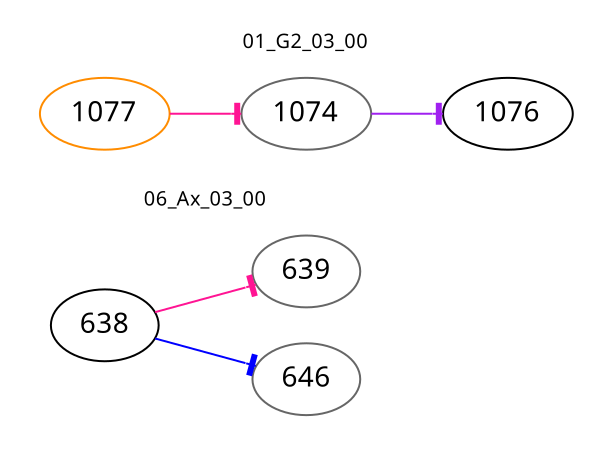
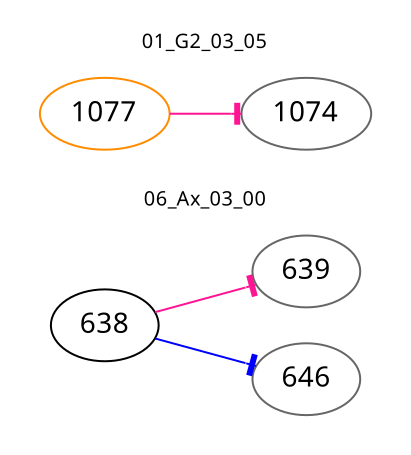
cluster "01_G2_03_00": label "01_G2_03_00" -> "01_G2_03_05"
node "1076": removed
